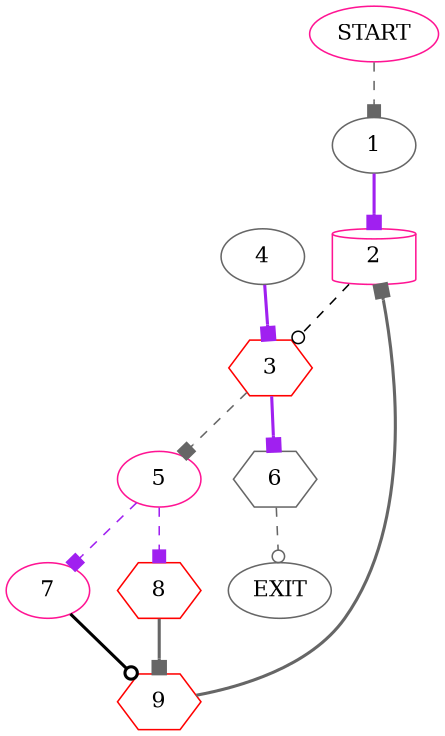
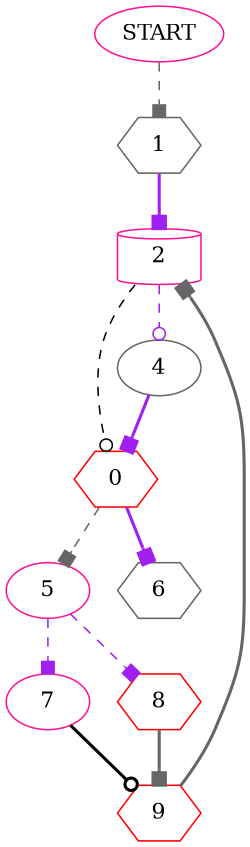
node "1": shape ellipse -> hexagon
edge "2" -> "4": added
node "3": label "3" -> "0"
node "EXIT": removed
